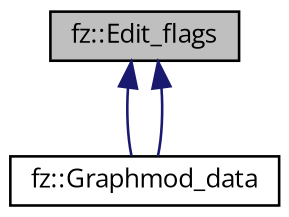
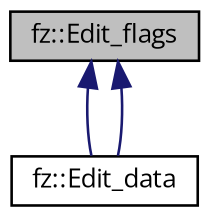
node "fz::Graphmod_data": label "fz::Graphmod_data" -> "fz::Edit_data"
